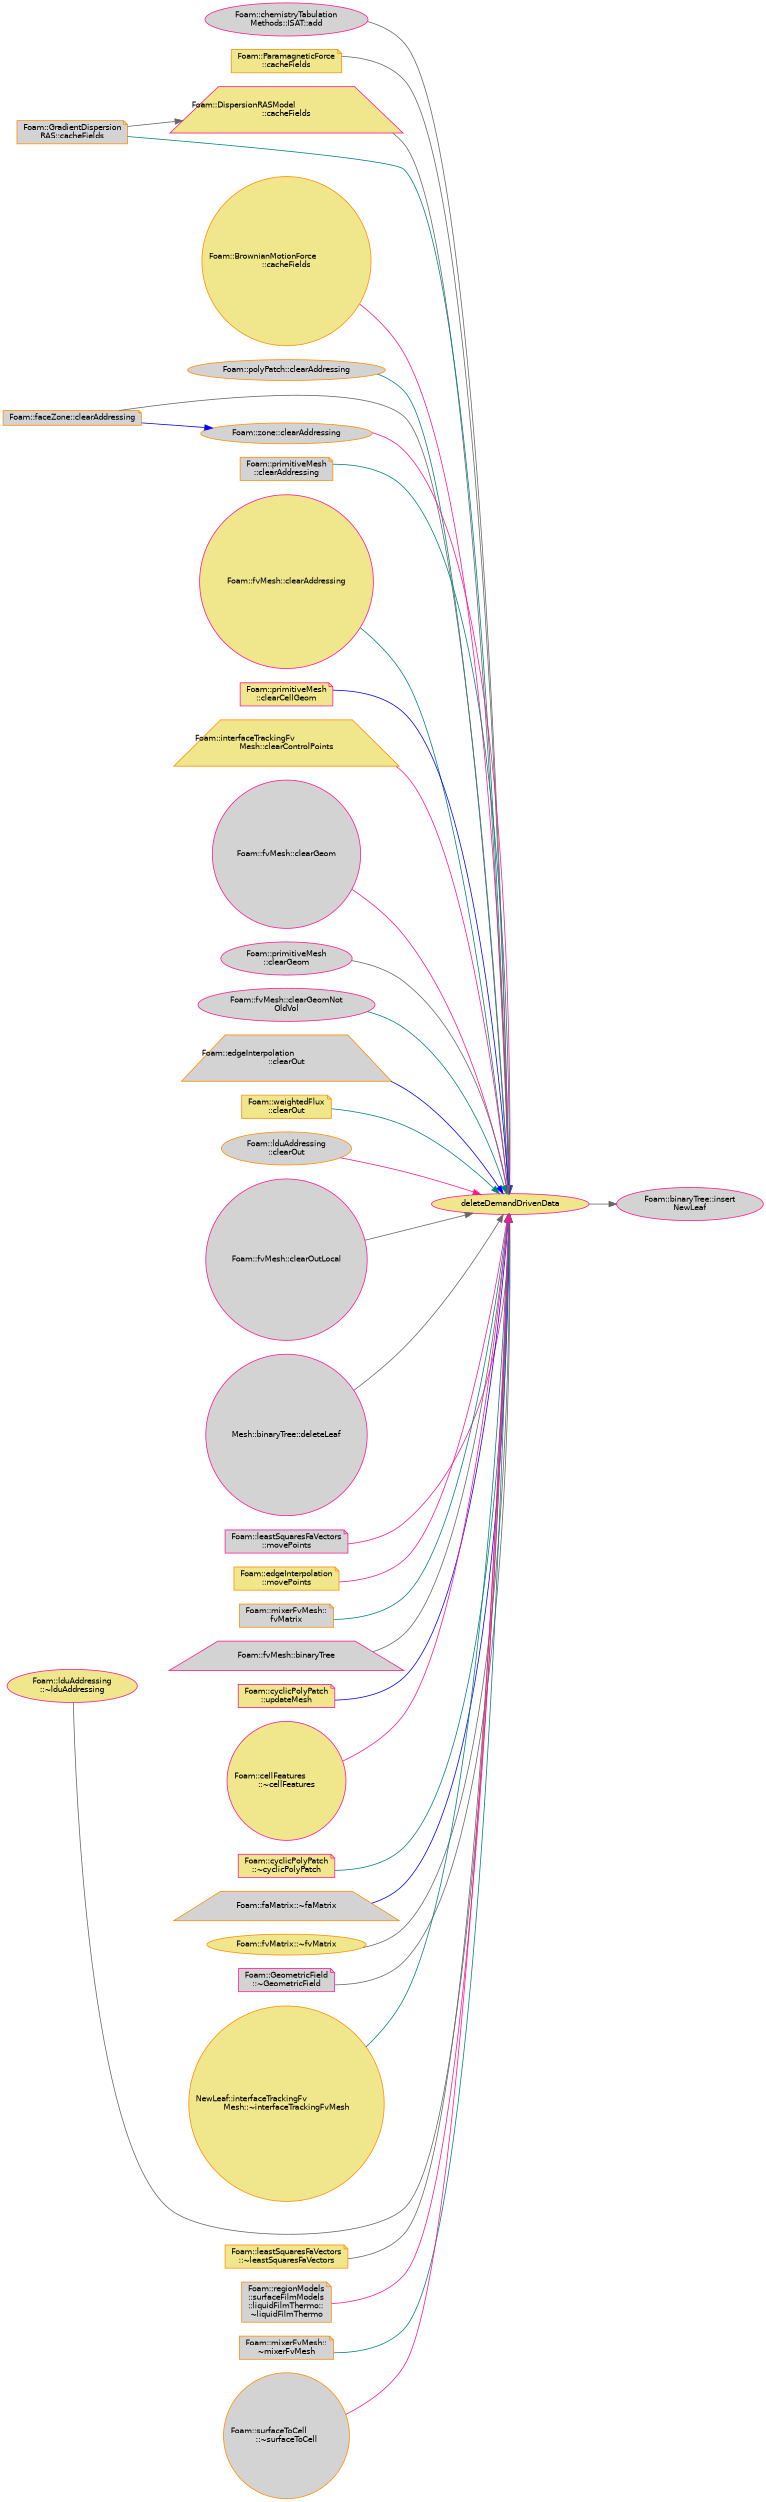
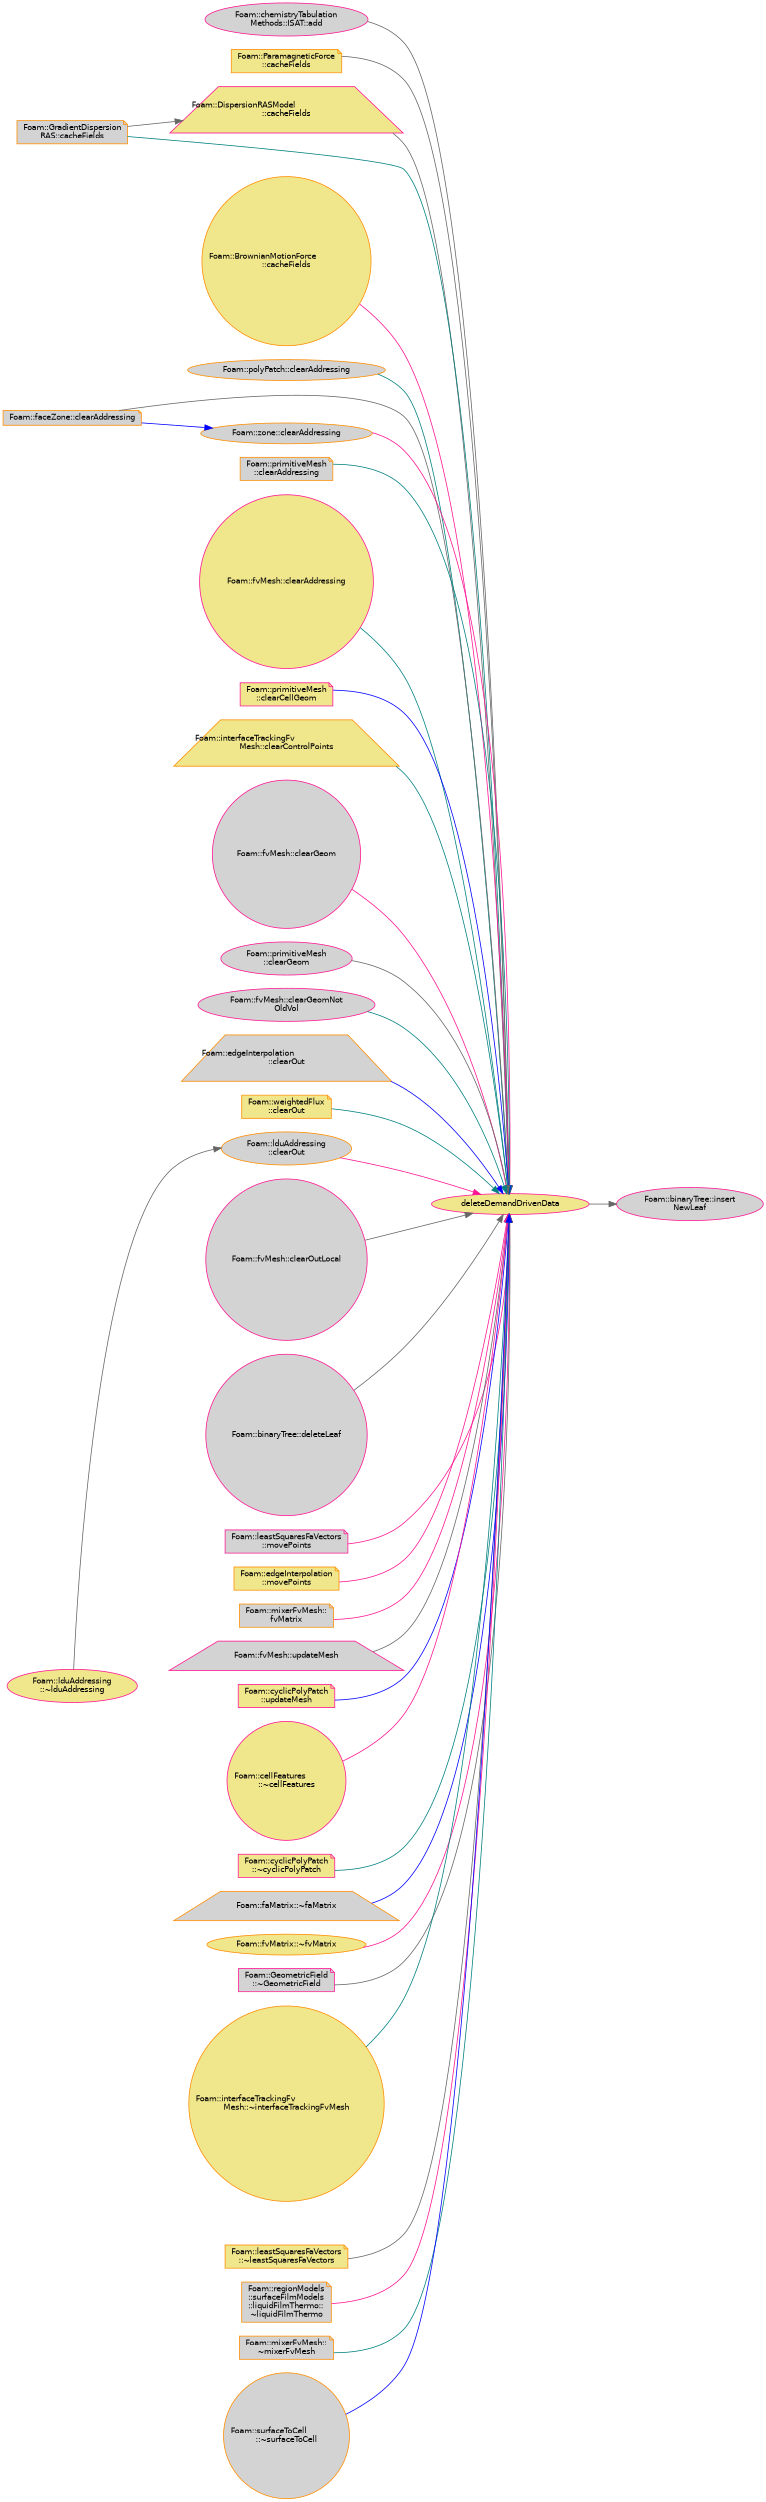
edge "Foam::interfaceTrackingFv Mesh::clearControlPoints" -> "deleteDemandDrivenData": color deeppink -> teal
node "Mesh::binaryTree::deleteLeaf": label "Mesh::binaryTree::deleteLeaf" -> "Foam::binaryTree::deleteLeaf"
edge "Foam::mixerFvMesh:: fvMatrix" -> "deleteDemandDrivenData": color teal -> deeppink
node "Foam::fvMesh::binaryTree": label "Foam::fvMesh::binaryTree" -> "Foam::fvMesh::updateMesh"
edge "Foam::fvMatrix::~fvMatrix" -> "deleteDemandDrivenData": color gray40 -> deeppink
edge "Foam::surfaceToCell ::~surfaceToCell" -> "deleteDemandDrivenData": color deeppink -> blue
node "NewLeaf::interfaceTrackingFv Mesh::~interfaceTrackingFvMesh": label "NewLeaf::interfaceTrackingFv Mesh::~interfaceTrackingFvMesh" -> "Foam::interfaceTrackingFv Mesh::~interfaceTrackingFvMesh"
edge "Foam::lduAddressing ::~lduAddressing" -> "deleteDemandDrivenData": now "Foam::lduAddressing ::~lduAddressing" -> "Foam::lduAddressing ::clearOut"
